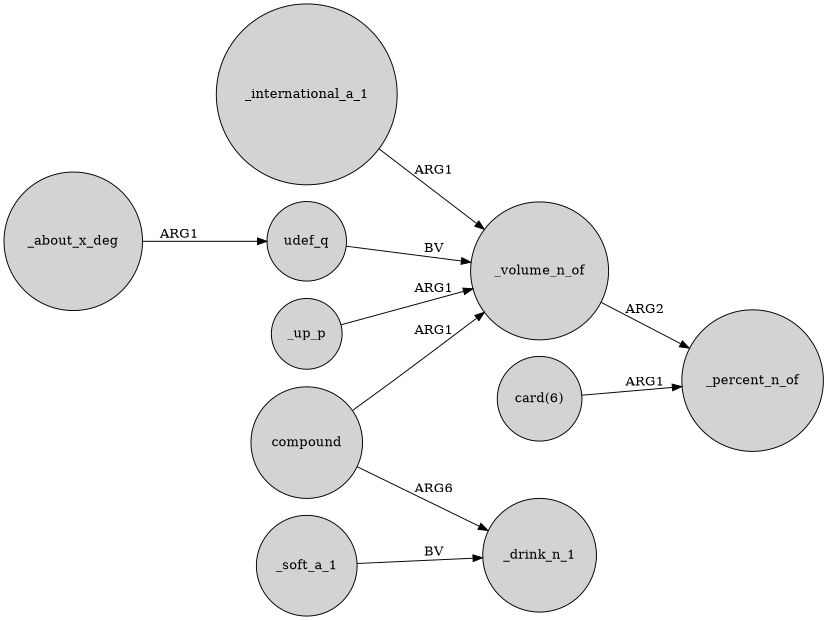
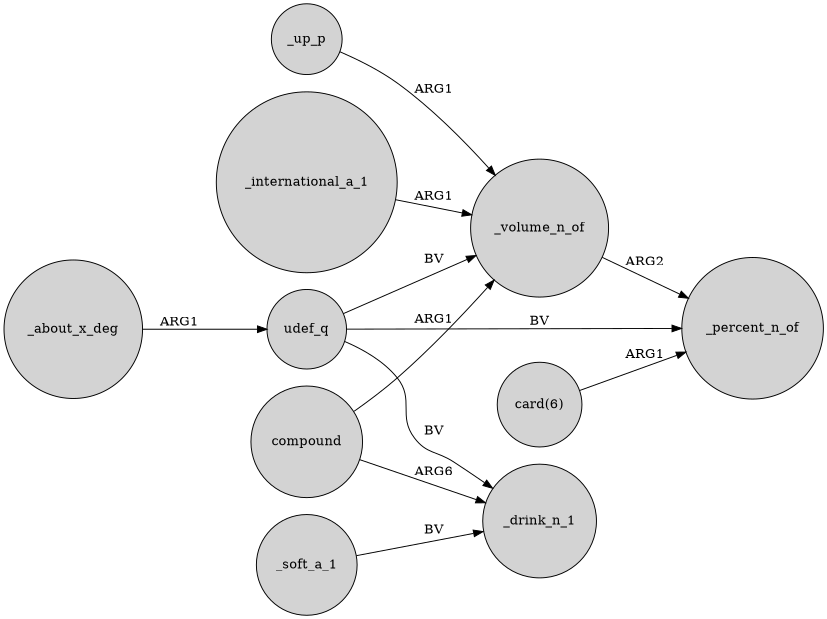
edge "udef_q" -> "_percent_n_of": added, label "BV"
edge "udef_q" -> "_drink_n_1": added, label "BV"
